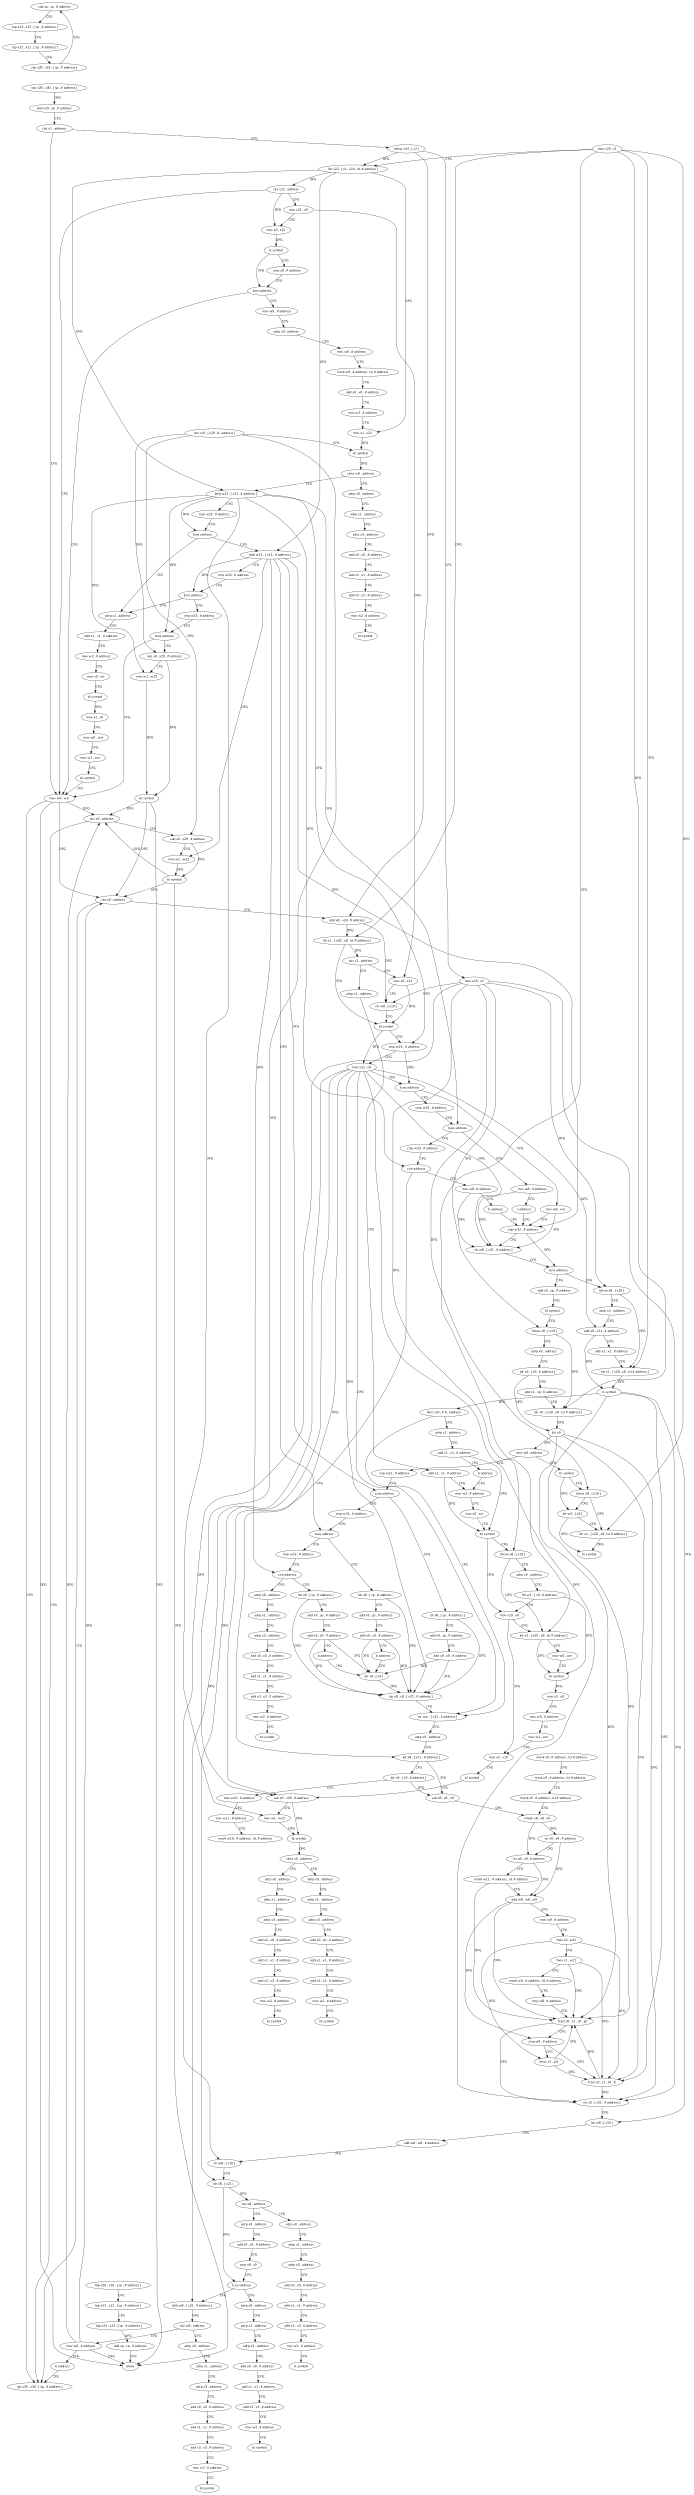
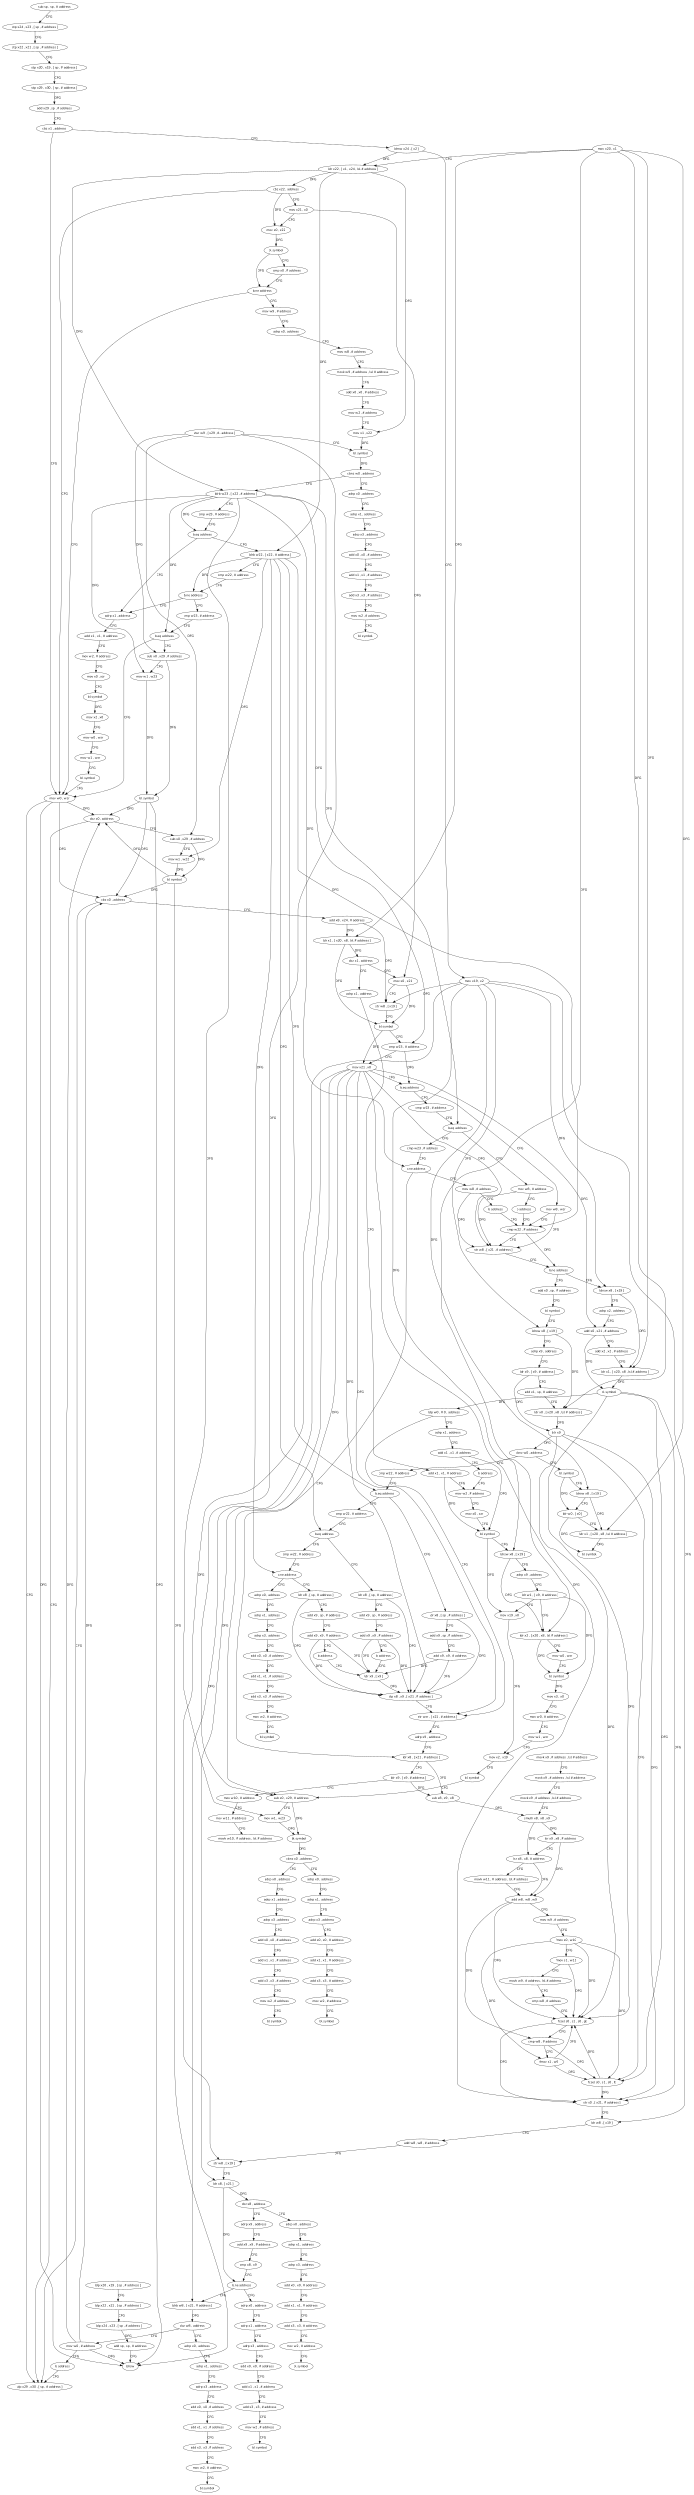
edge "stp x20 , x19 , [ sp , # address ]" -> "sub sp , sp , # address": now "stp x20 , x19 , [ sp , # address ]" -> "stp x29 , x30 , [ sp , # address ]"
edge "ldrsw x24 , [ x2 ]" -> "add x8 , x24 , # address": removed, label "DFG"
node "tbnz w0 , # 0 , address": label "tbnz w0 , # 0 , address" -> "ldp w0 , # 0 , address"
edge "mov x19 , x0" -> "ldr x2 , [ x20 , x8 , lsl # address ]": now "ldr w1 , [ x9 , # address ]" -> "ldr x2 , [ x20 , x8 , lsl # address ]"
edge "movk w11 , # address , lsl # address" -> "fcsel s0 , s1 , s0 , gt": now "fmov s0 , w10" -> "fcsel s0 , s1 , s0 , gt"
edge "fmov s1 , w11" -> "fcsel s0 , s1 , s0 , lt": removed, label "DFG"
